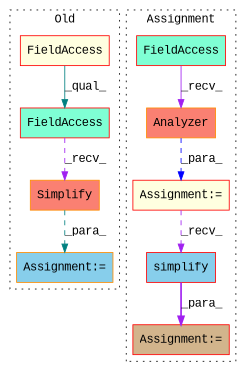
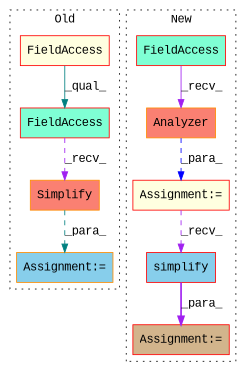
cluster "Assignment": label "Assignment" -> "New"
